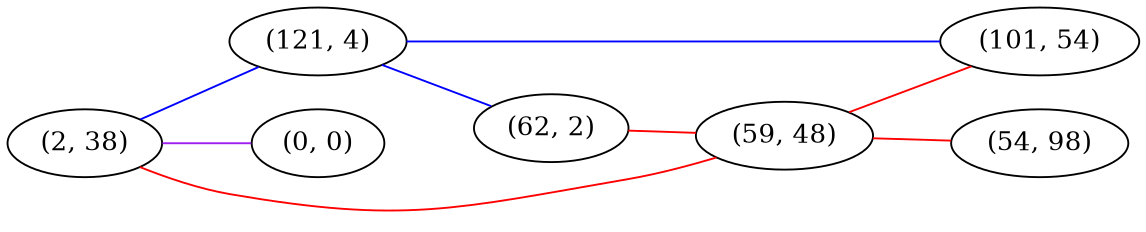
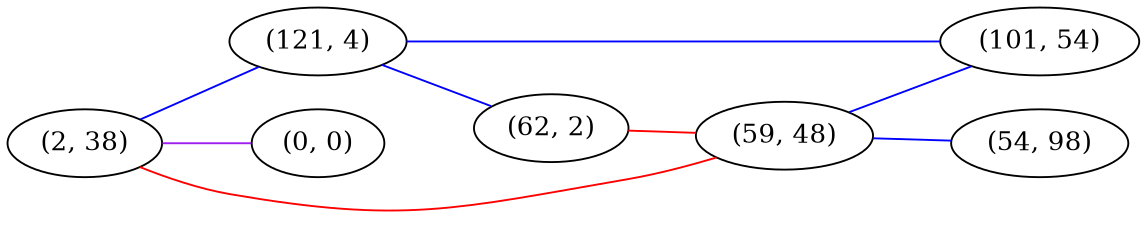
edge "(101, 54)" -- "(59, 48)": color red -> blue
edge "(59, 48)" -- "(54, 98)": color red -> blue
